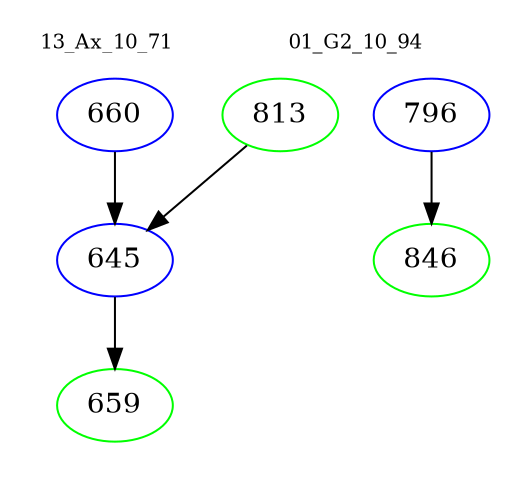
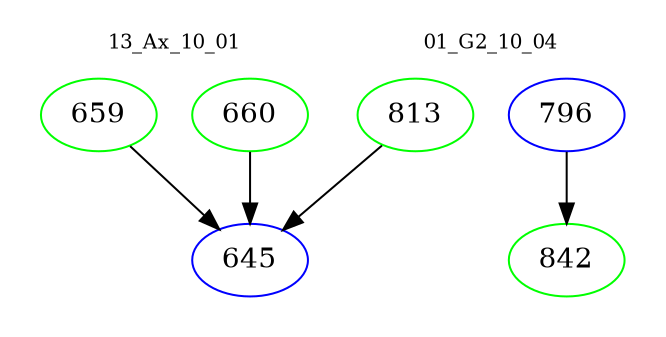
cluster "13_Ax_10_71": label "13_Ax_10_71" -> "13_Ax_10_01"
cluster "01_G2_10_94": label "01_G2_10_94" -> "01_G2_10_04"
node "660": color blue -> green
node "846": label "846" -> "842"
edge "645" -> "659": reversed
